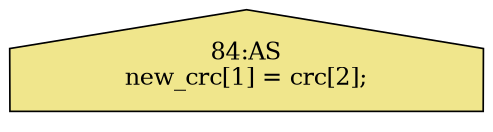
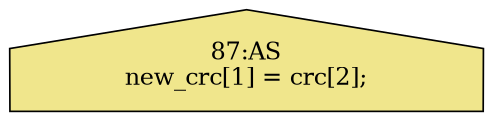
node "84:AS new_crc[1] = crc[2];": label "84:AS new_crc[1] = crc[2];" -> "87:AS new_crc[1] = crc[2];"
